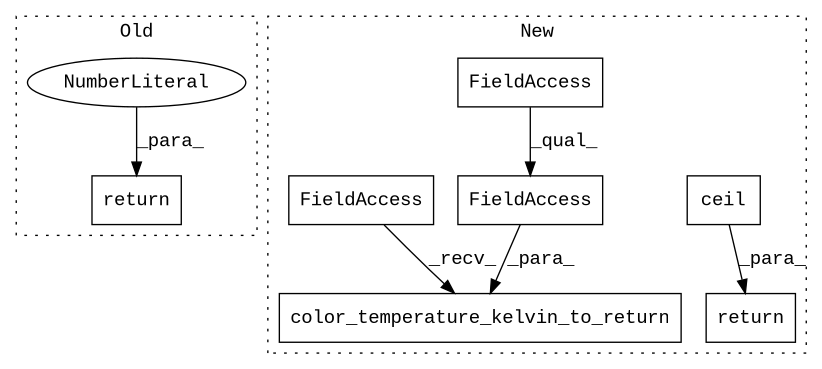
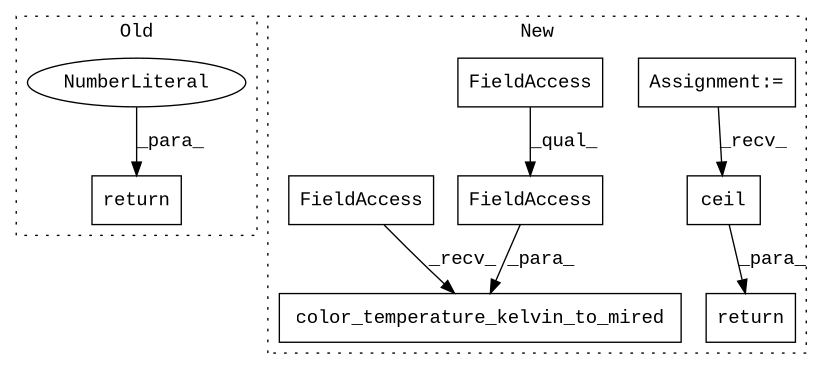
node "Assignment:=": added
node "color_temperature_kelvin_to_return": label "color_temperature_kelvin_to_return" -> "color_temperature_kelvin_to_mired"
